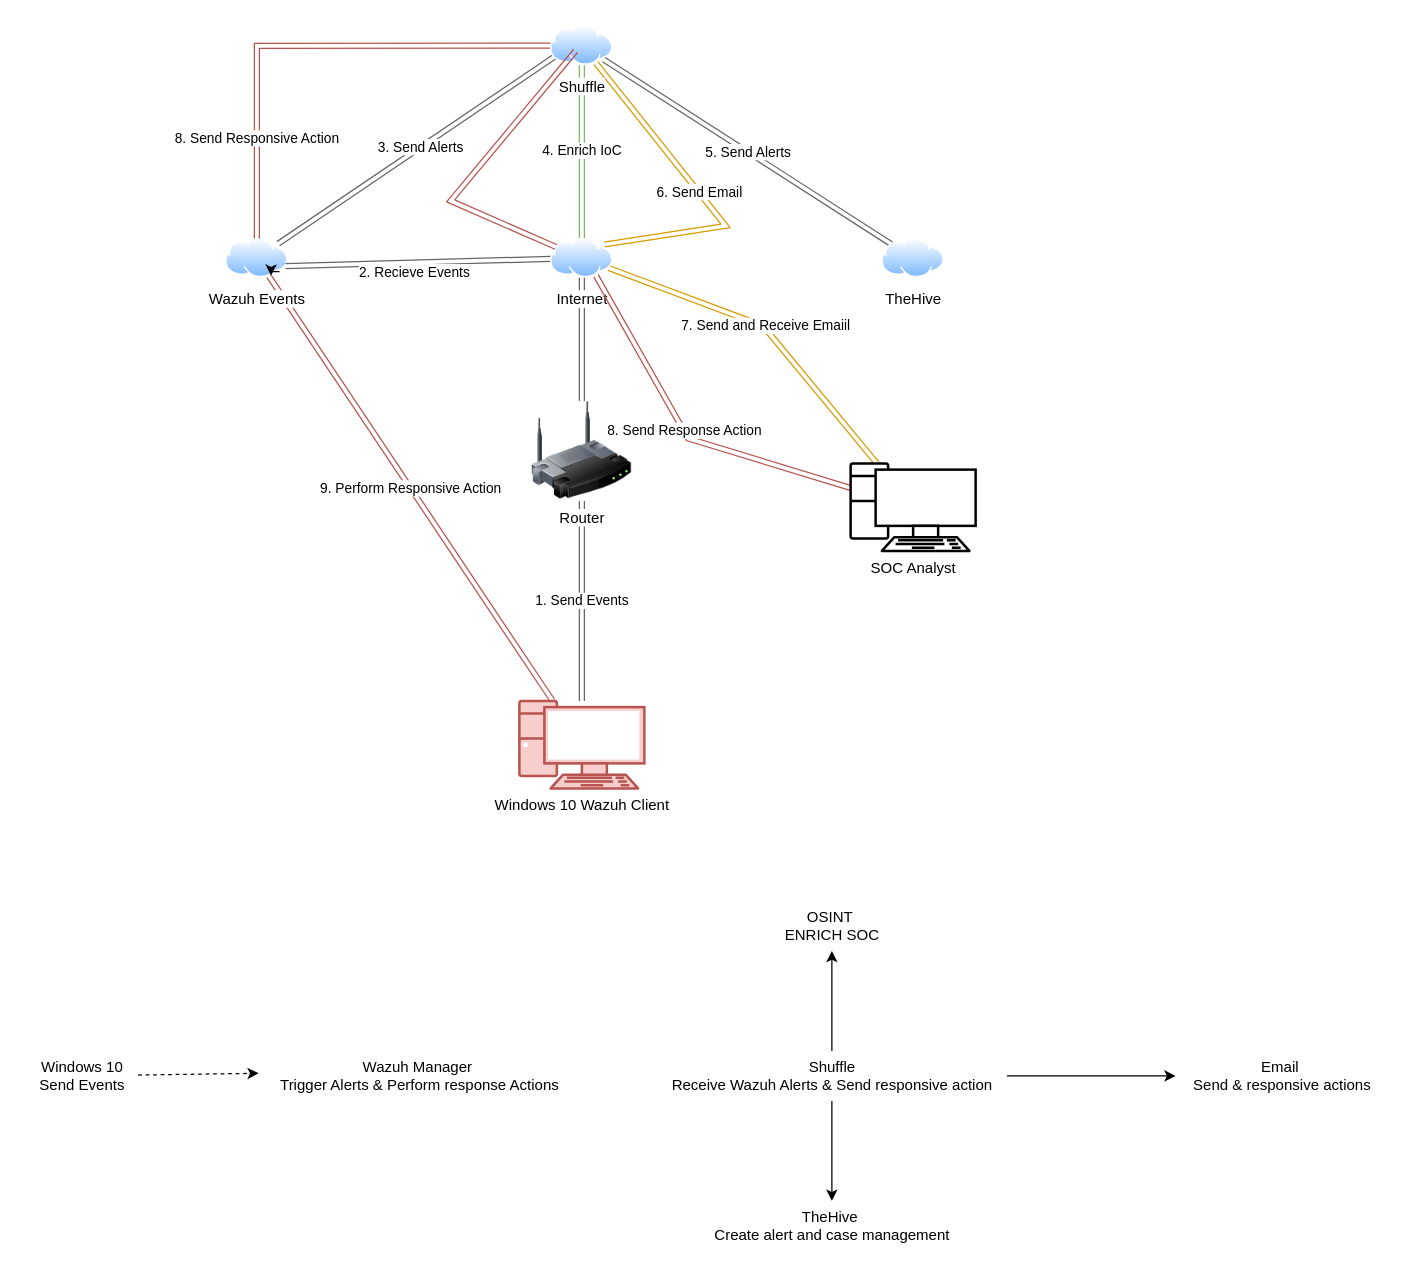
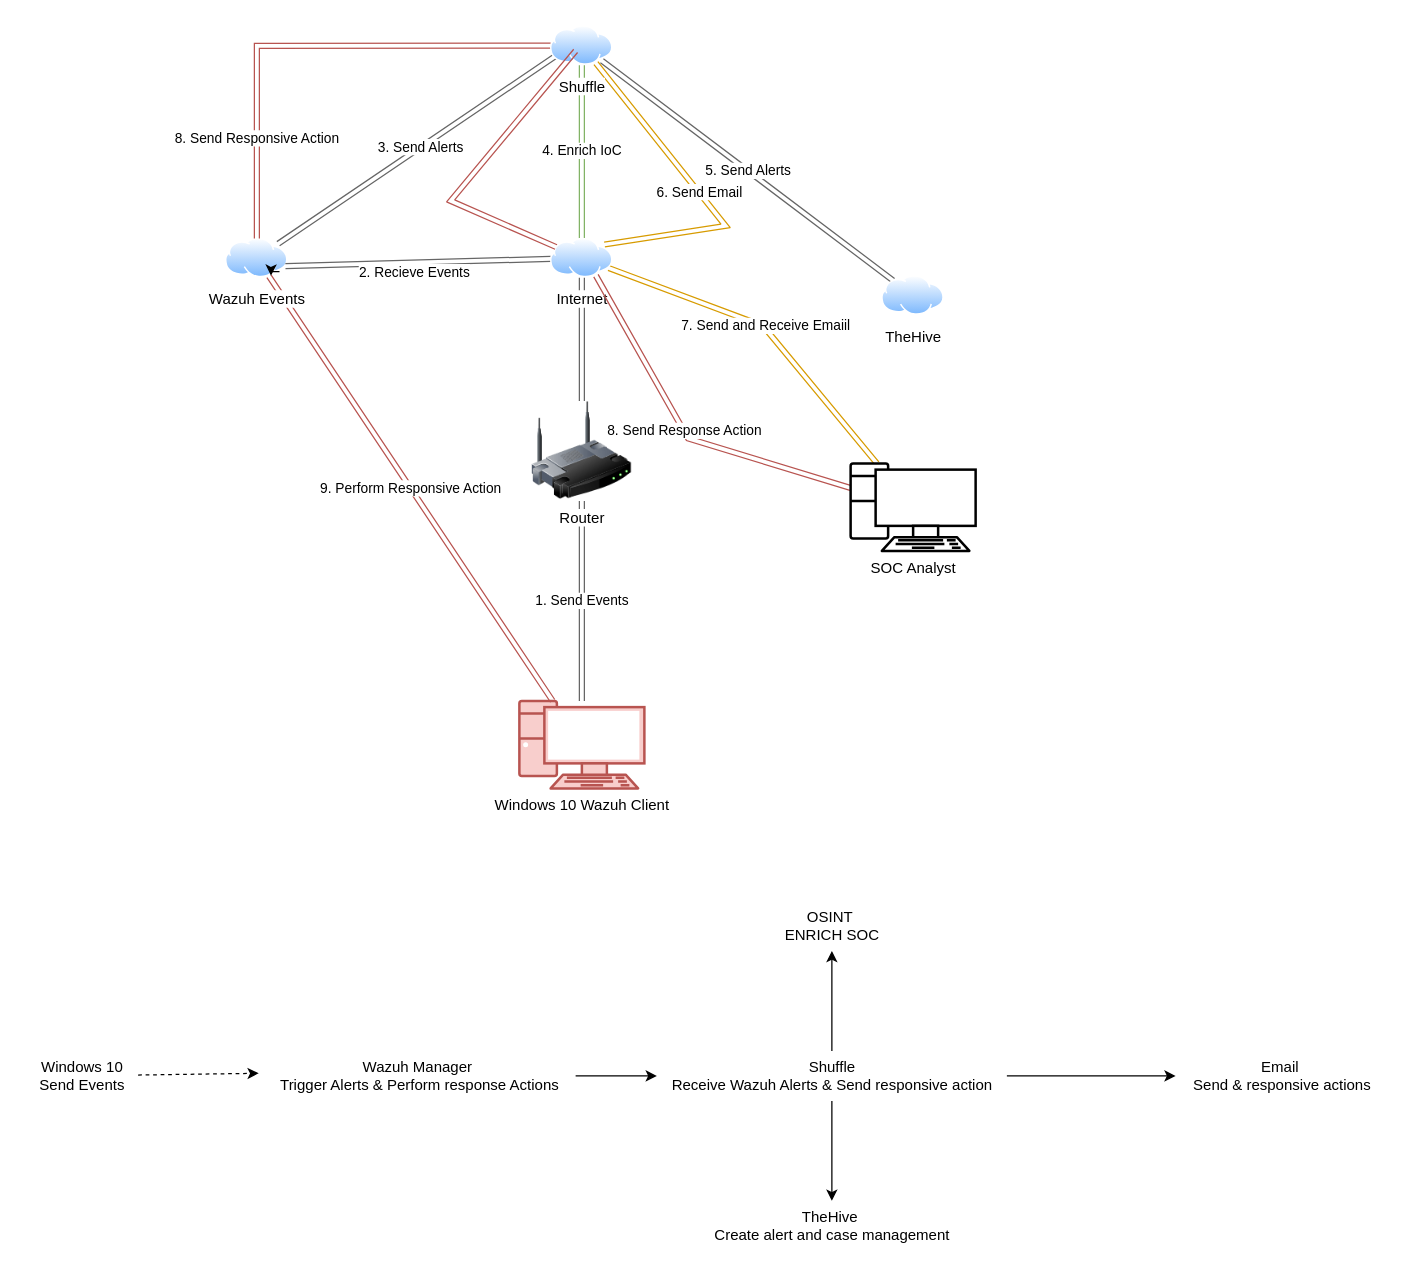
node "TheHive": moved (913, 258) -> (913, 295)
edge "Wazuh Manager Trigger Alerts & Perform response Actions" -> "Shuffle Receive Wazuh Alerts & Send responsive action": added
